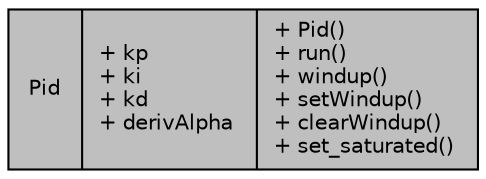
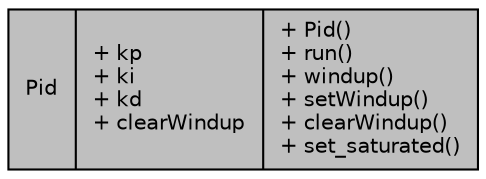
node "Pid": text "+ derivAlpha" -> "+ clearWindup"
